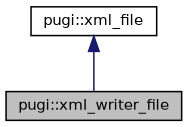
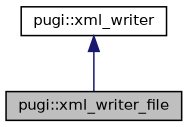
node "pugi::xml_file": label "pugi::xml_file" -> "pugi::xml_writer"
